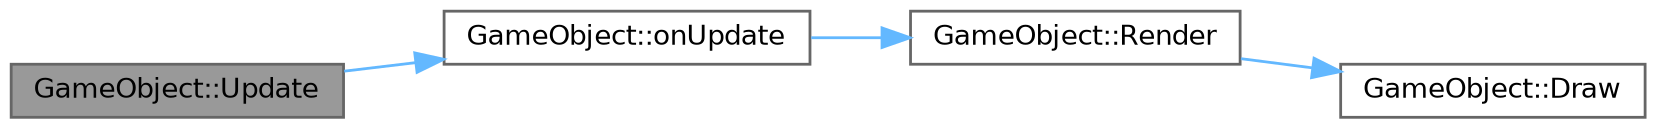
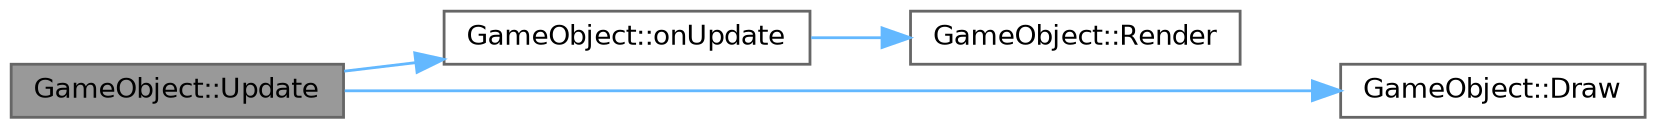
edge "GameObject::Render" -> "GameObject::Draw": now "GameObject::Update" -> "GameObject::Draw"
